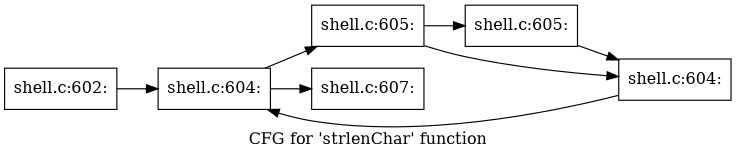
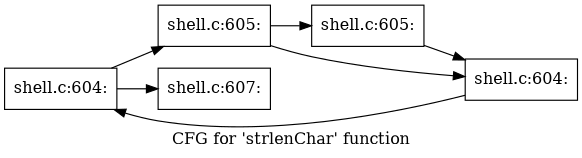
node "shell.c:602:": removed
